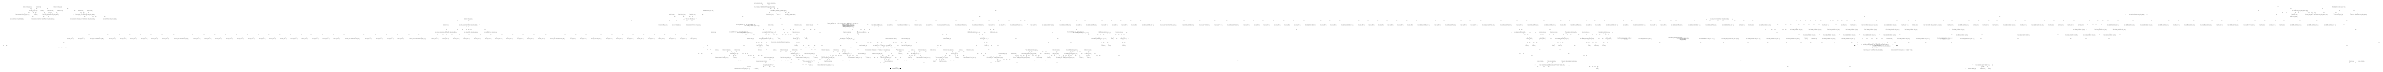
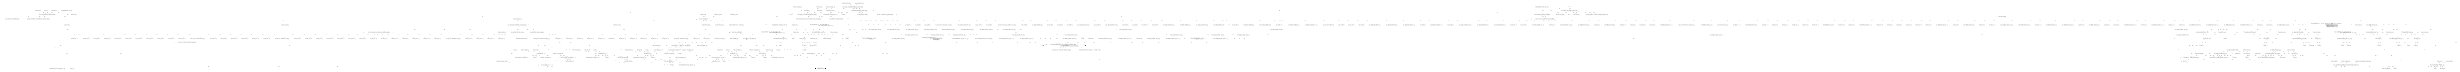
node "(MethodParameterIn,netdissect_options *ndo)": added
node "(Call,EXTRACT_16BITS(obj_tptr + 10))": added
